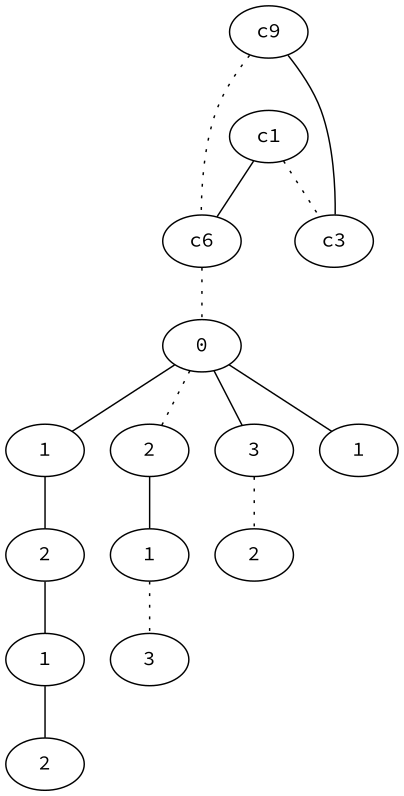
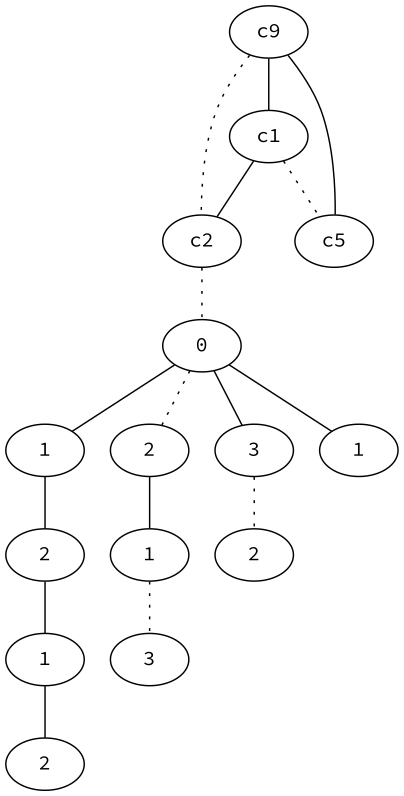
edge "c9" -- "c1": added
node "c6": label "c6" -> "c2"
node "c3": label "c3" -> "c5"
